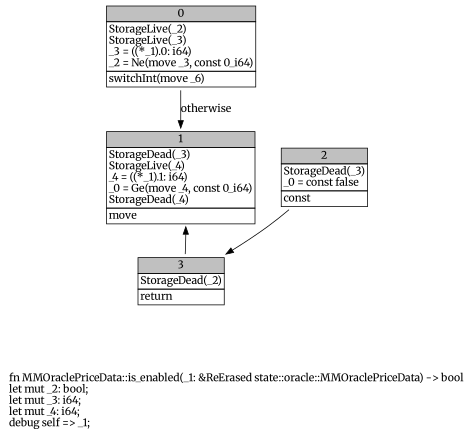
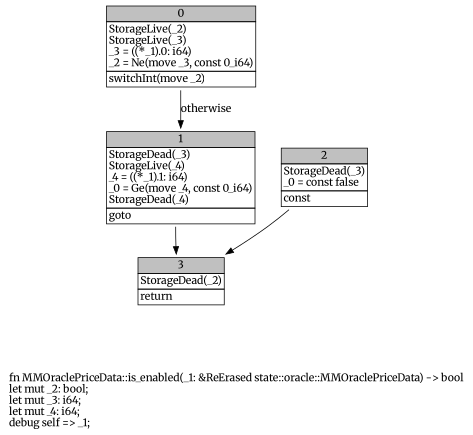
node "0": text "switchInt(move _6)" -> "switchInt(move _2)"
node "1": text "move" -> "goto"
edge "3" -> "1": reversed
